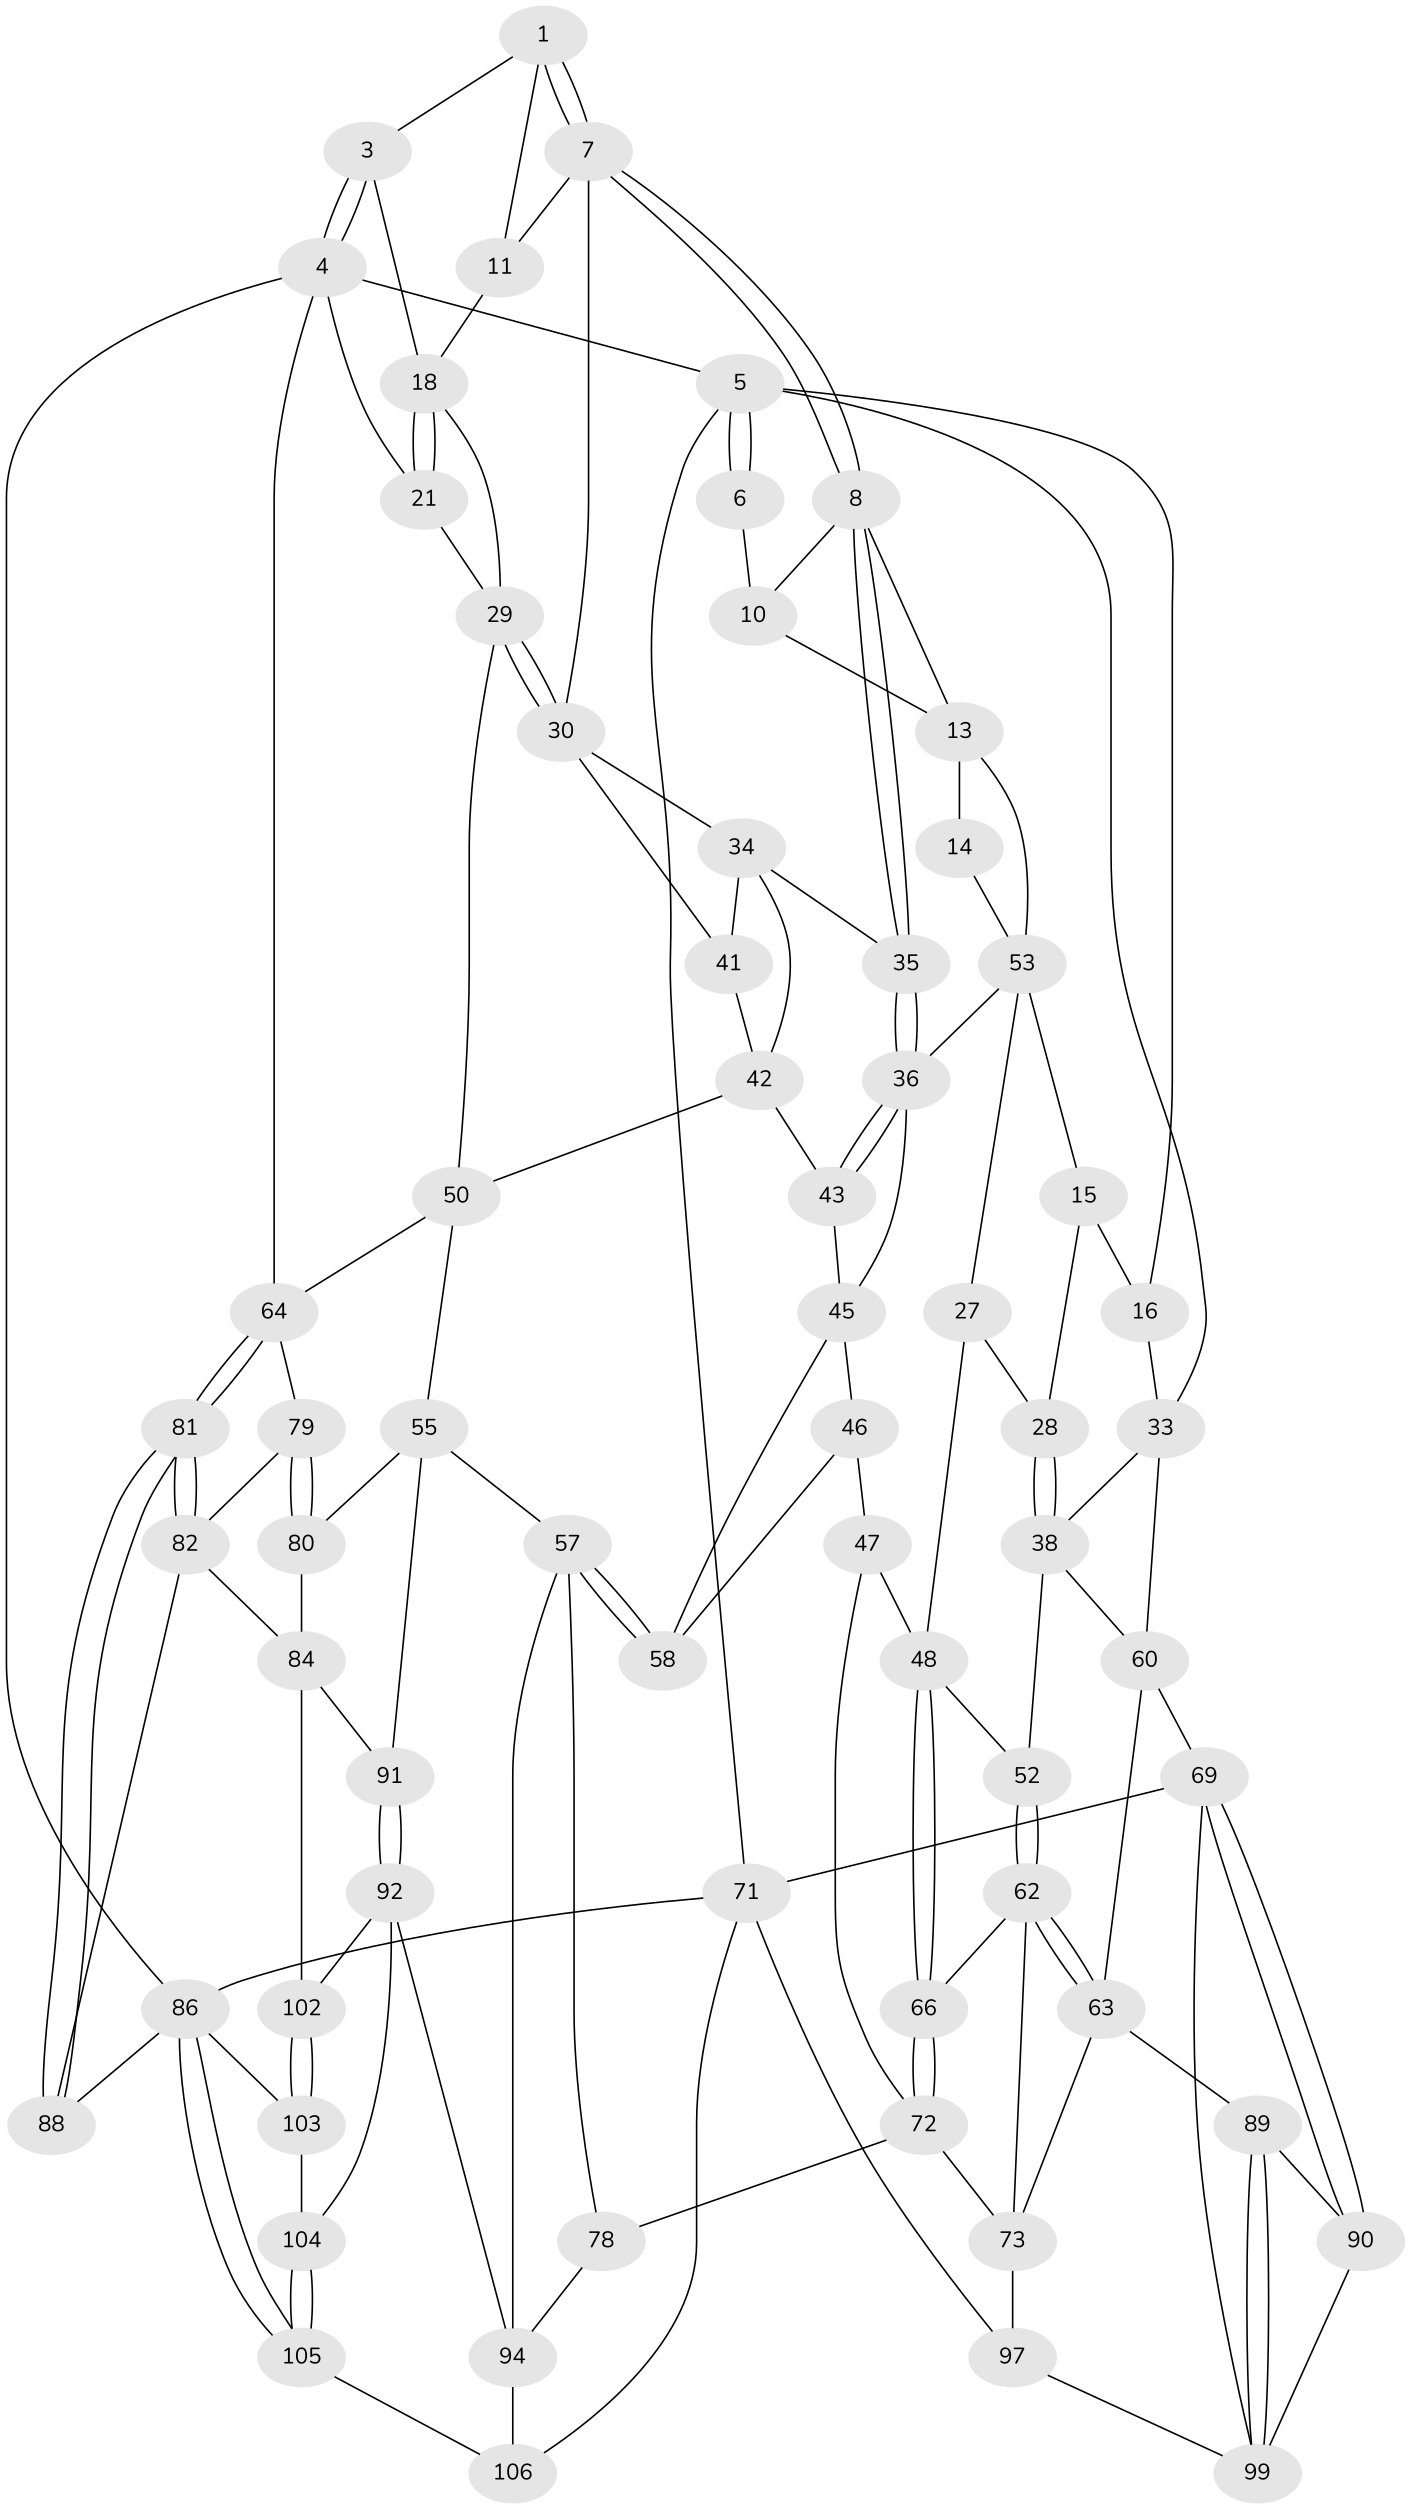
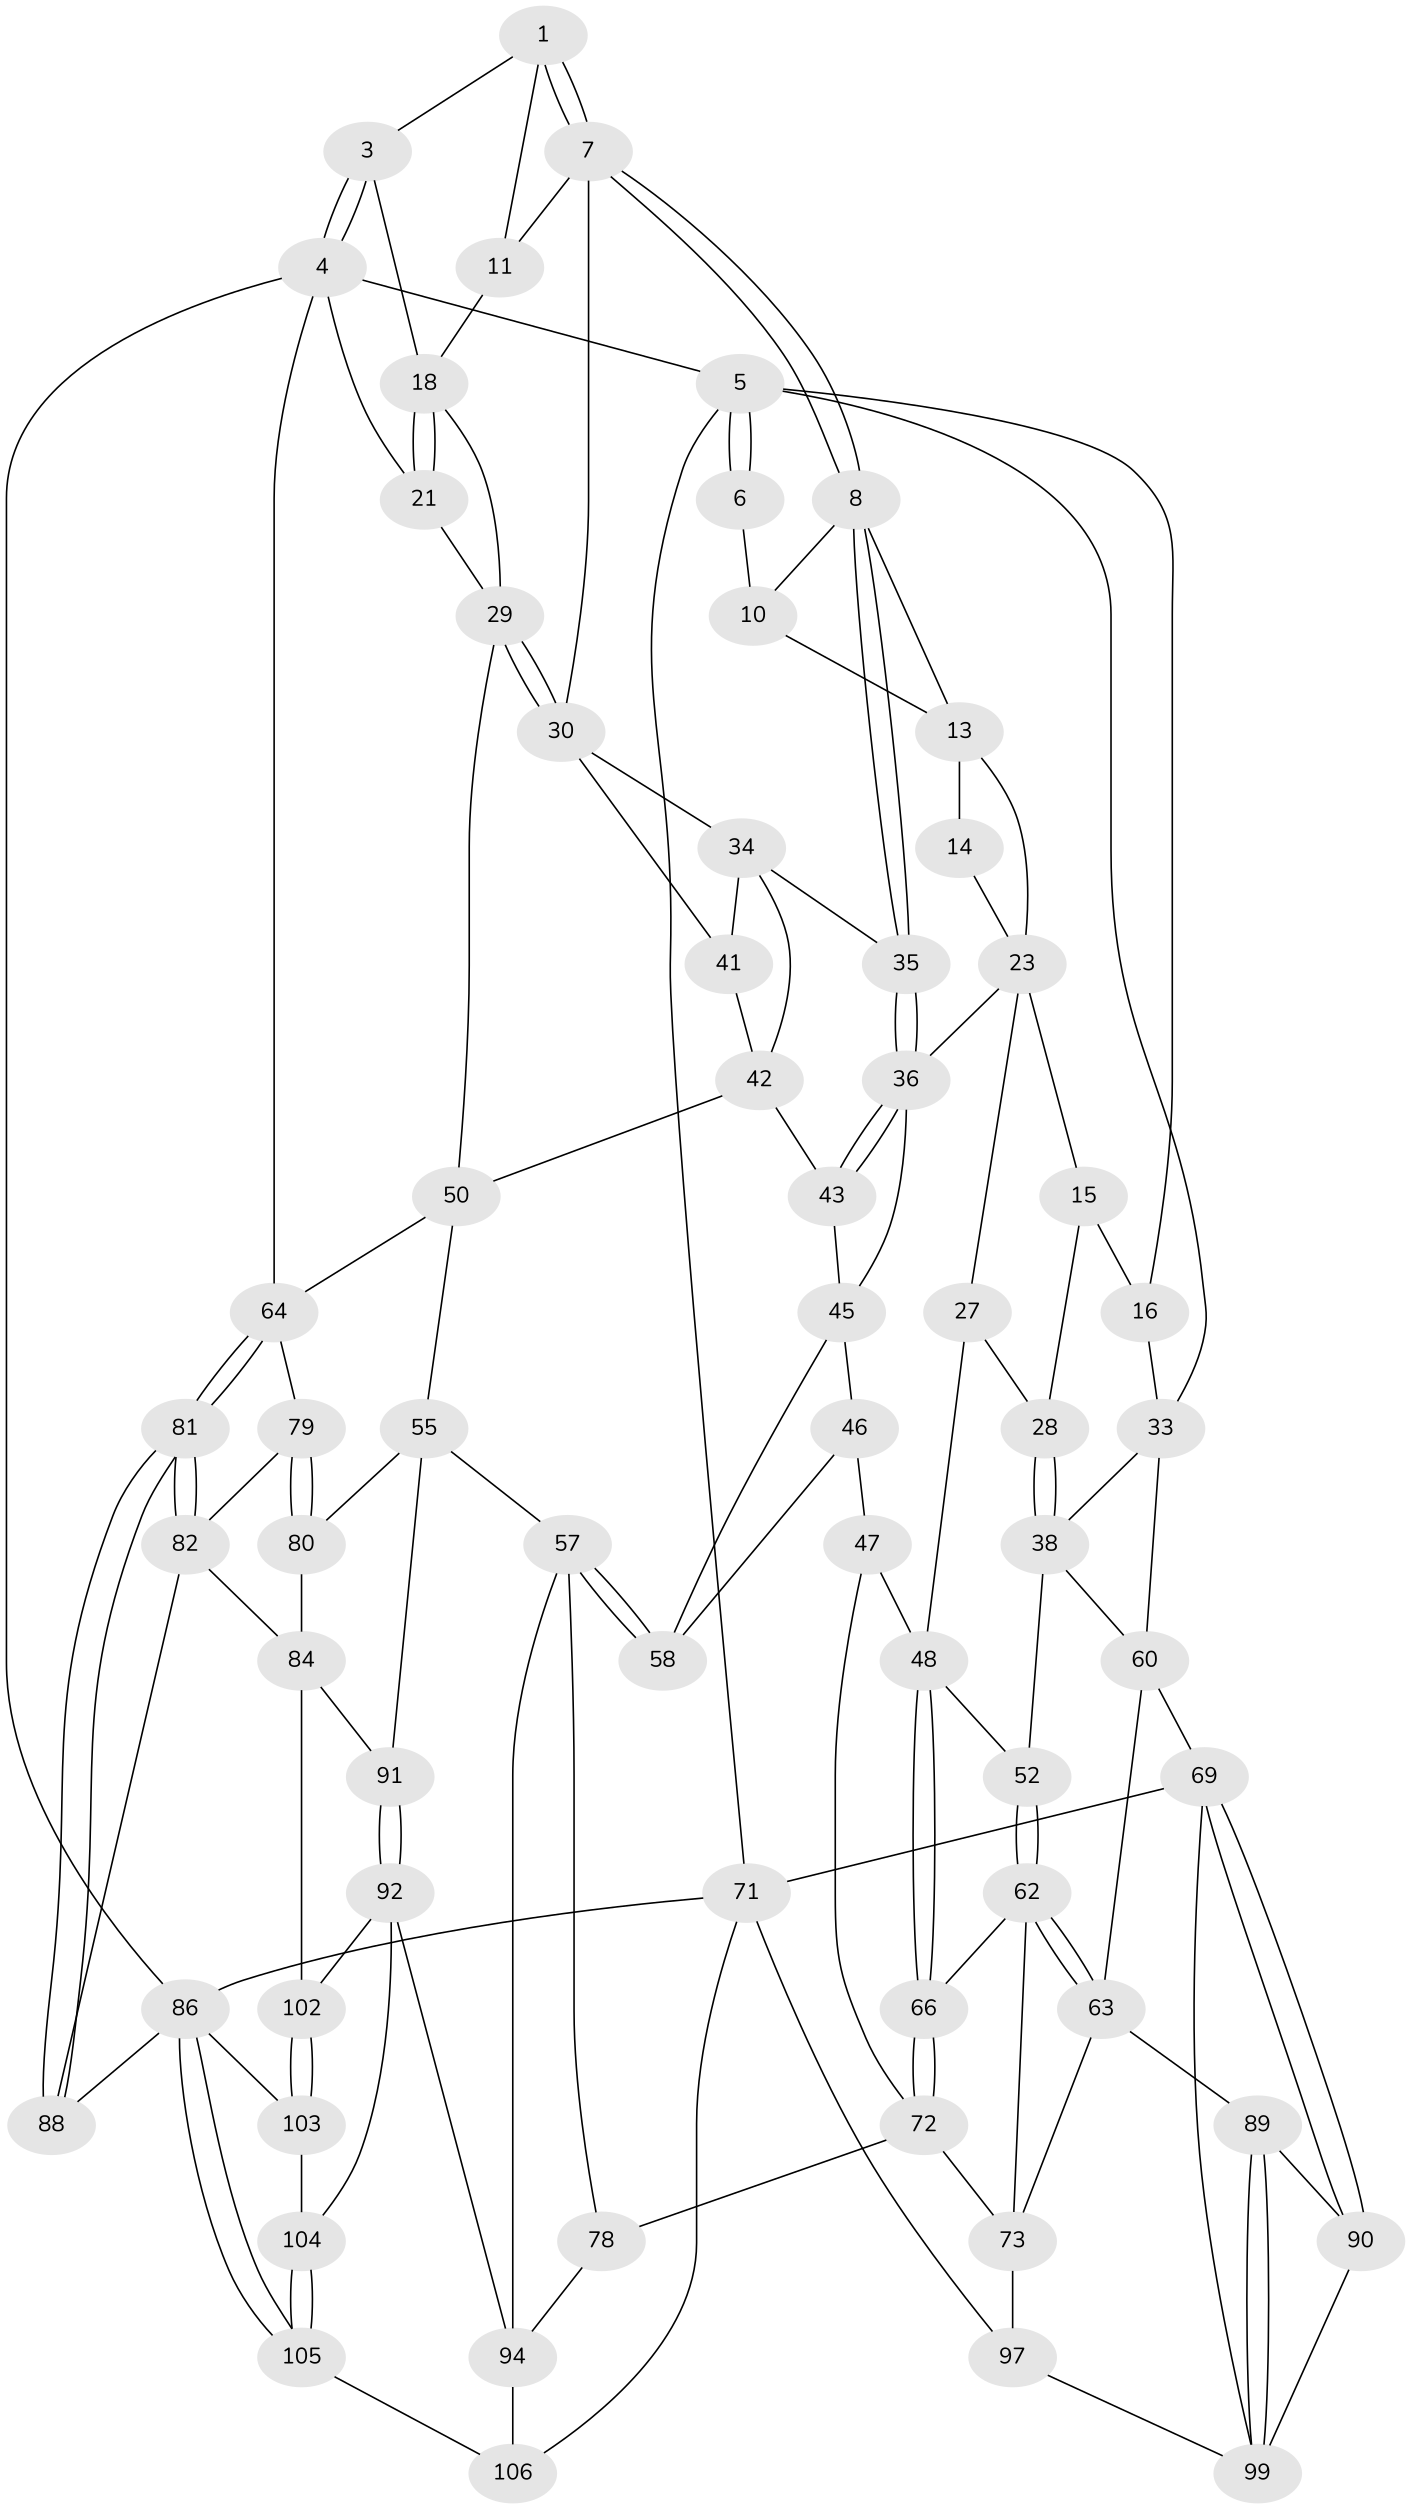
node "53": label "53" -> "23"
